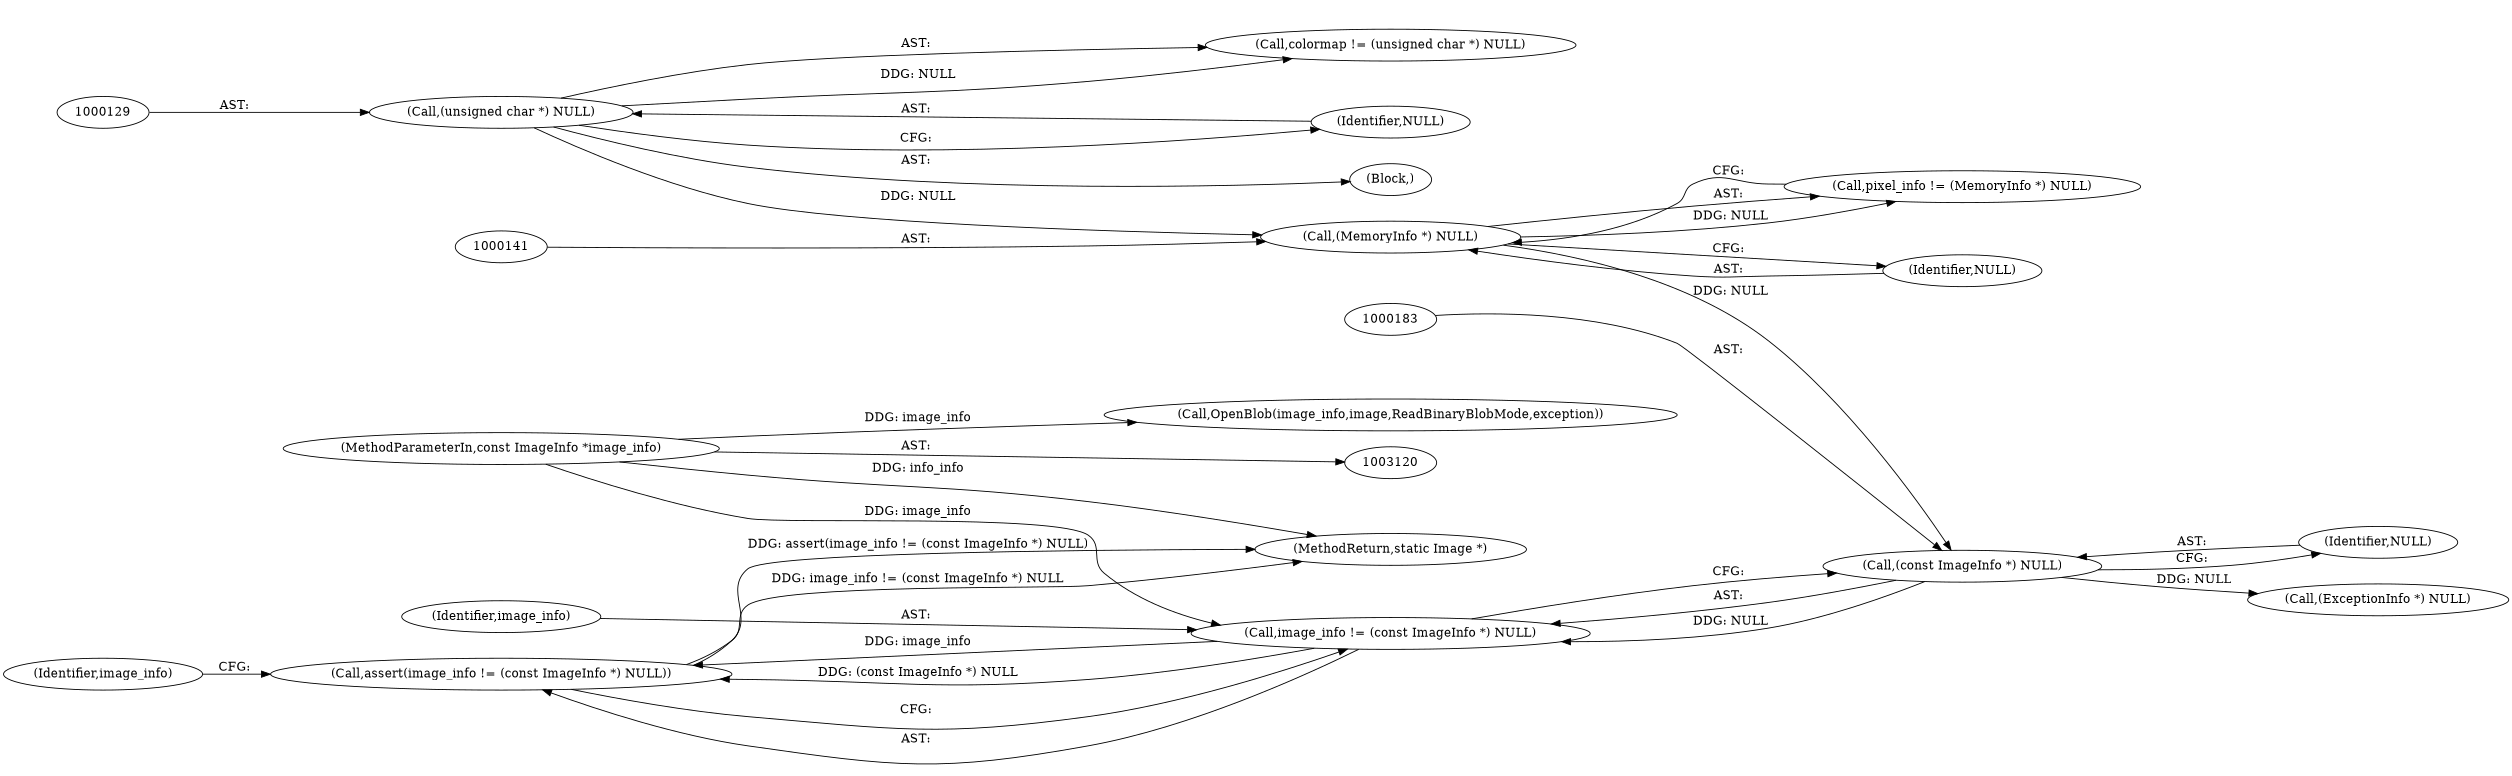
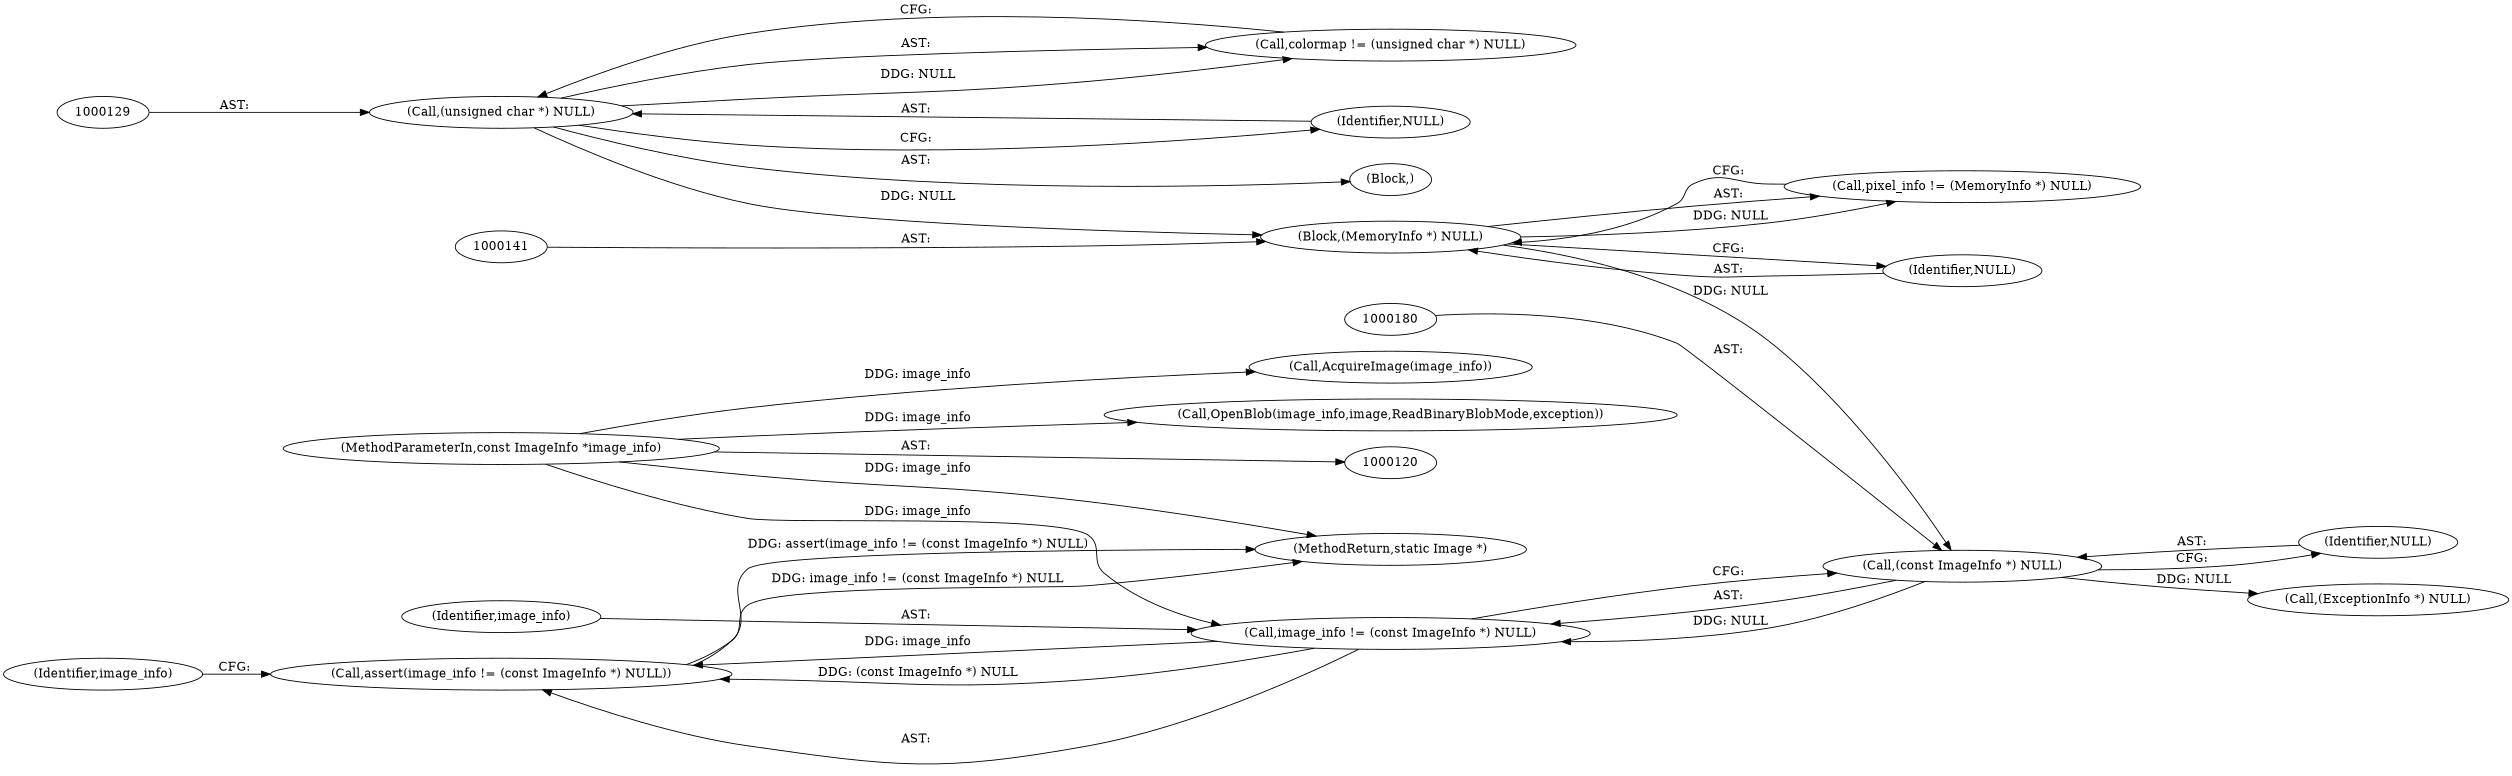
edge "(Call,colormap != (unsigned char *) NULL)" -> "(Call,(unsigned char *) NULL)": added, label "CFG:"
node "(Call,(MemoryInfo *) NULL)": label "(Call,(MemoryInfo *) NULL)" -> "(Block,(MemoryInfo *) NULL)"
node "1000183": label "1000183" -> "1000180"
node "(Call,AcquireImage(image_info))": added
node "1003120": label "1003120" -> "1000120"
edge "(MethodParameterIn,const ImageInfo *image_info)" -> "(MethodReturn,static Image *)": label "DDG: info_info" -> "DDG: image_info"
edge "(Call,assert(image_info != (const ImageInfo *) NULL))" -> "(Call,image_info != (const ImageInfo *) NULL)": removed, label "CFG:"
